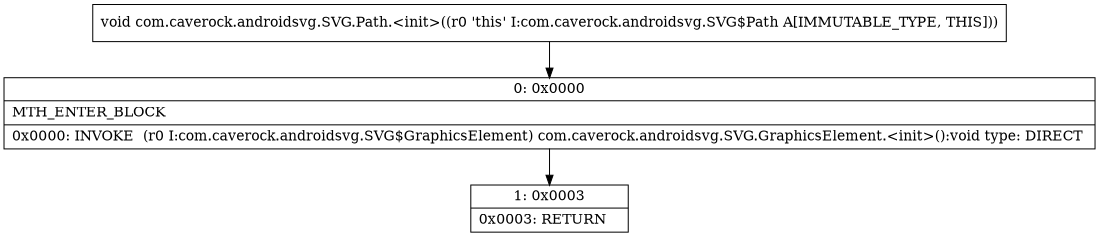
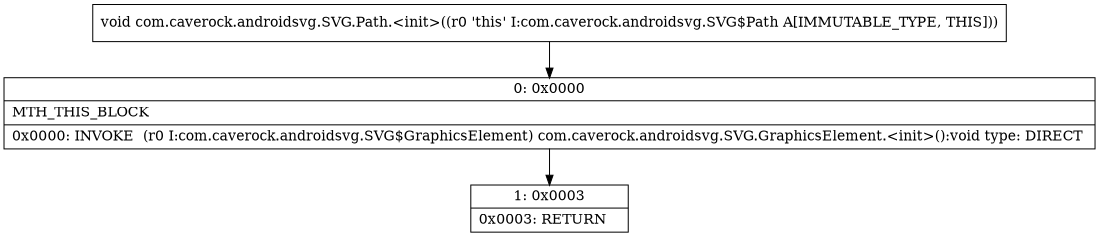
node "0: 0x0000": text "MTH_ENTER_BLOCK" -> "MTH_THIS_BLOCK"
